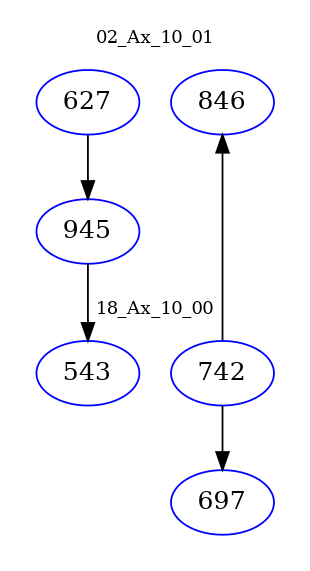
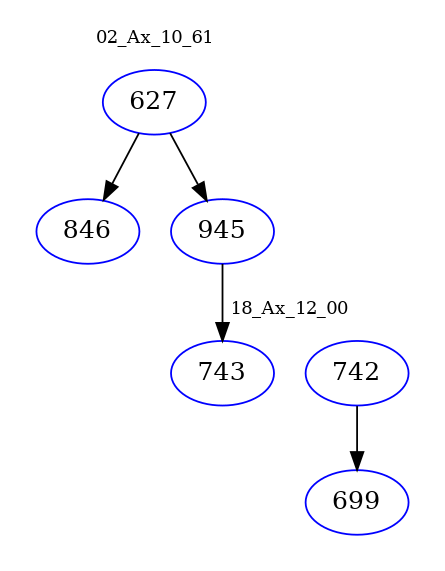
cluster "02_Ax_10_01": label "02_Ax_10_01" -> "02_Ax_10_61"
edge "742" -> "846": now "627" -> "846"
cluster "18_Ax_10_00": label "18_Ax_10_00" -> "18_Ax_12_00"
node "543": label "543" -> "743"
node "697": label "697" -> "699"
